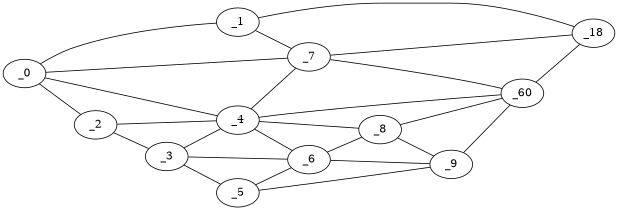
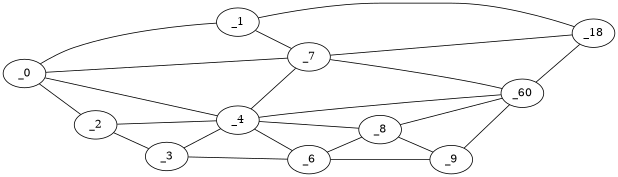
node "_5": removed
